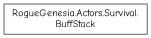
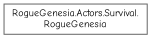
node "RogueGenesia.Actors.Survival. BuffStack": label "RogueGenesia.Actors.Survival. BuffStack" -> "RogueGenesia.Actors.Survival. RogueGenesia"
